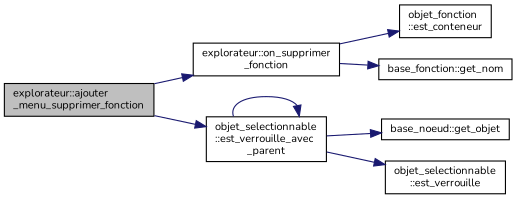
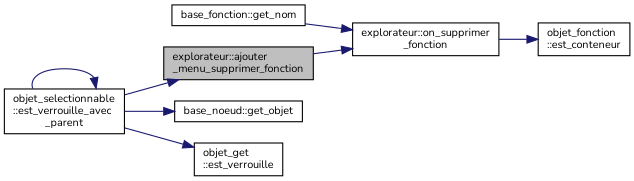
edge "explorateur::on_supprimer _fonction" -> "base_fonction::get_nom": reversed
edge "explorateur::ajouter _menu_supprimer_fonction" -> "objet_selectionnable ::est_verrouille_avec _parent": reversed
node "objet_selectionnable ::est_verrouille": label "objet_selectionnable ::est_verrouille" -> "objet_get ::est_verrouille"
